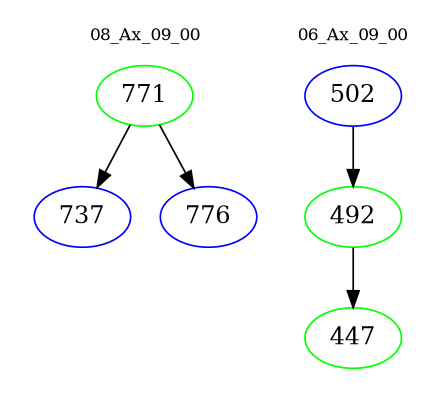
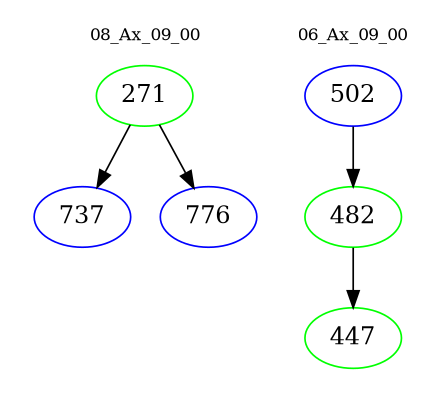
node "771": label "771" -> "271"
node "492": label "492" -> "482"
